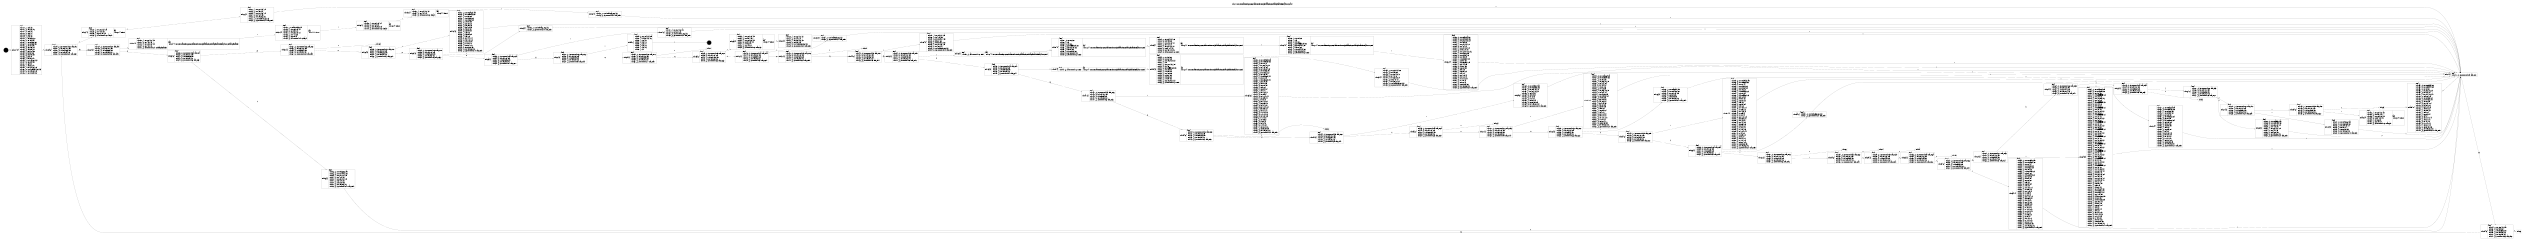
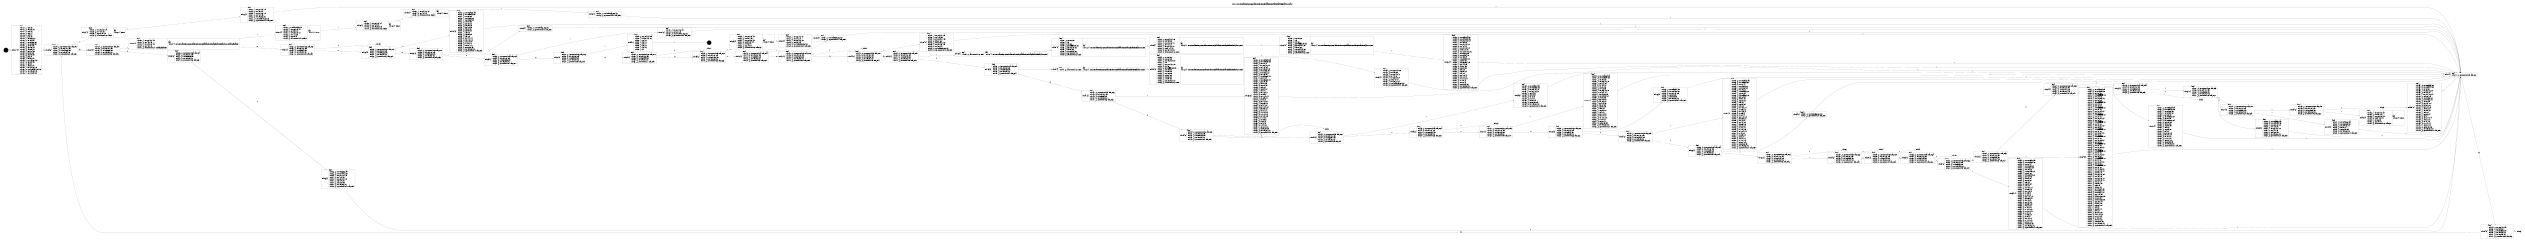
edge "0x401335 [28]" -> "0x401351 [28]": now "0x401d0e [19]" -> "0x401351 [28]"
